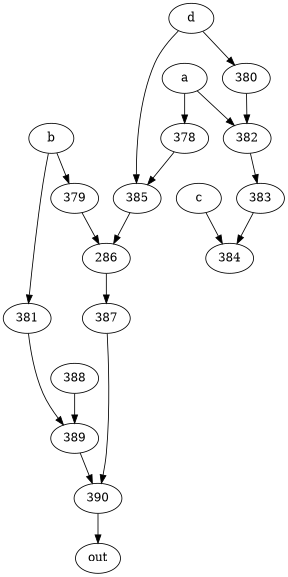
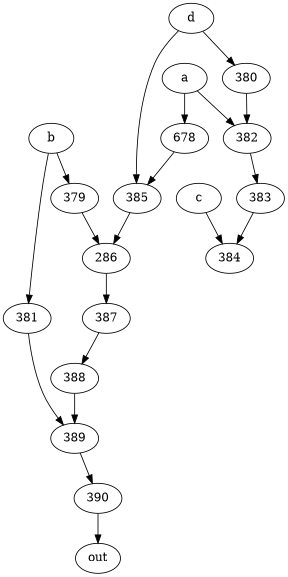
node "378": label "378" -> "678"
edge "387" -> "390": now "387" -> "388"
